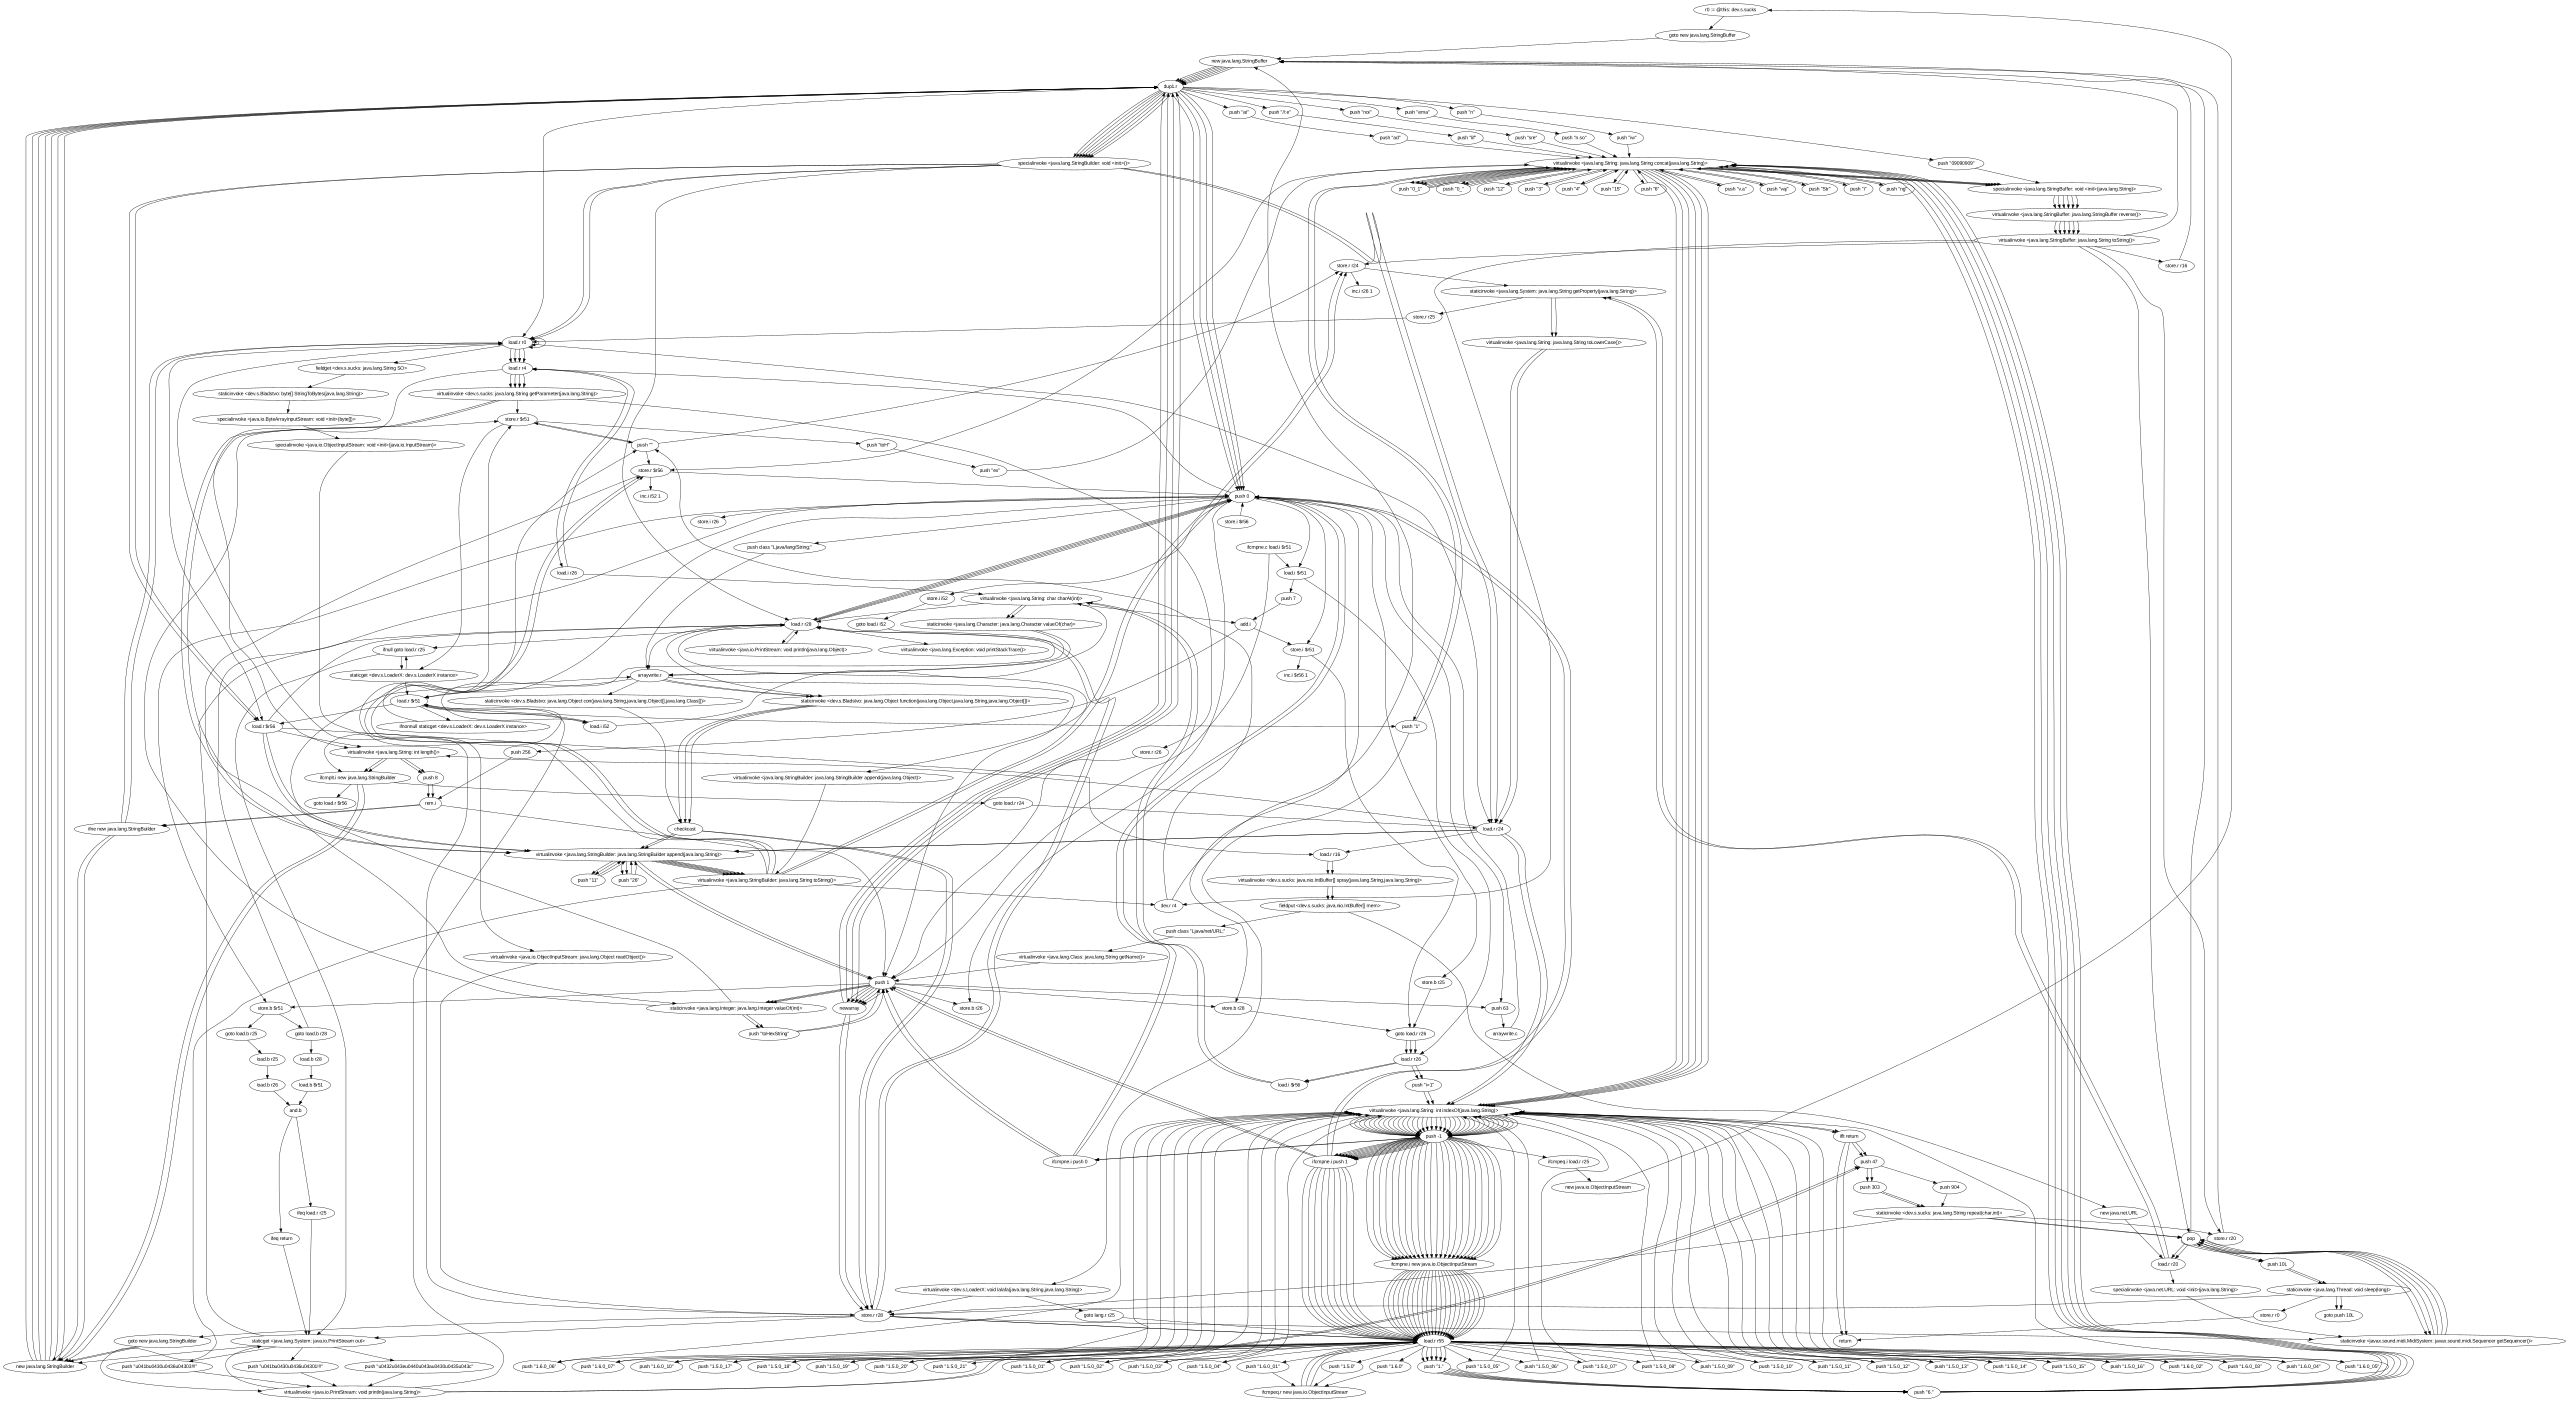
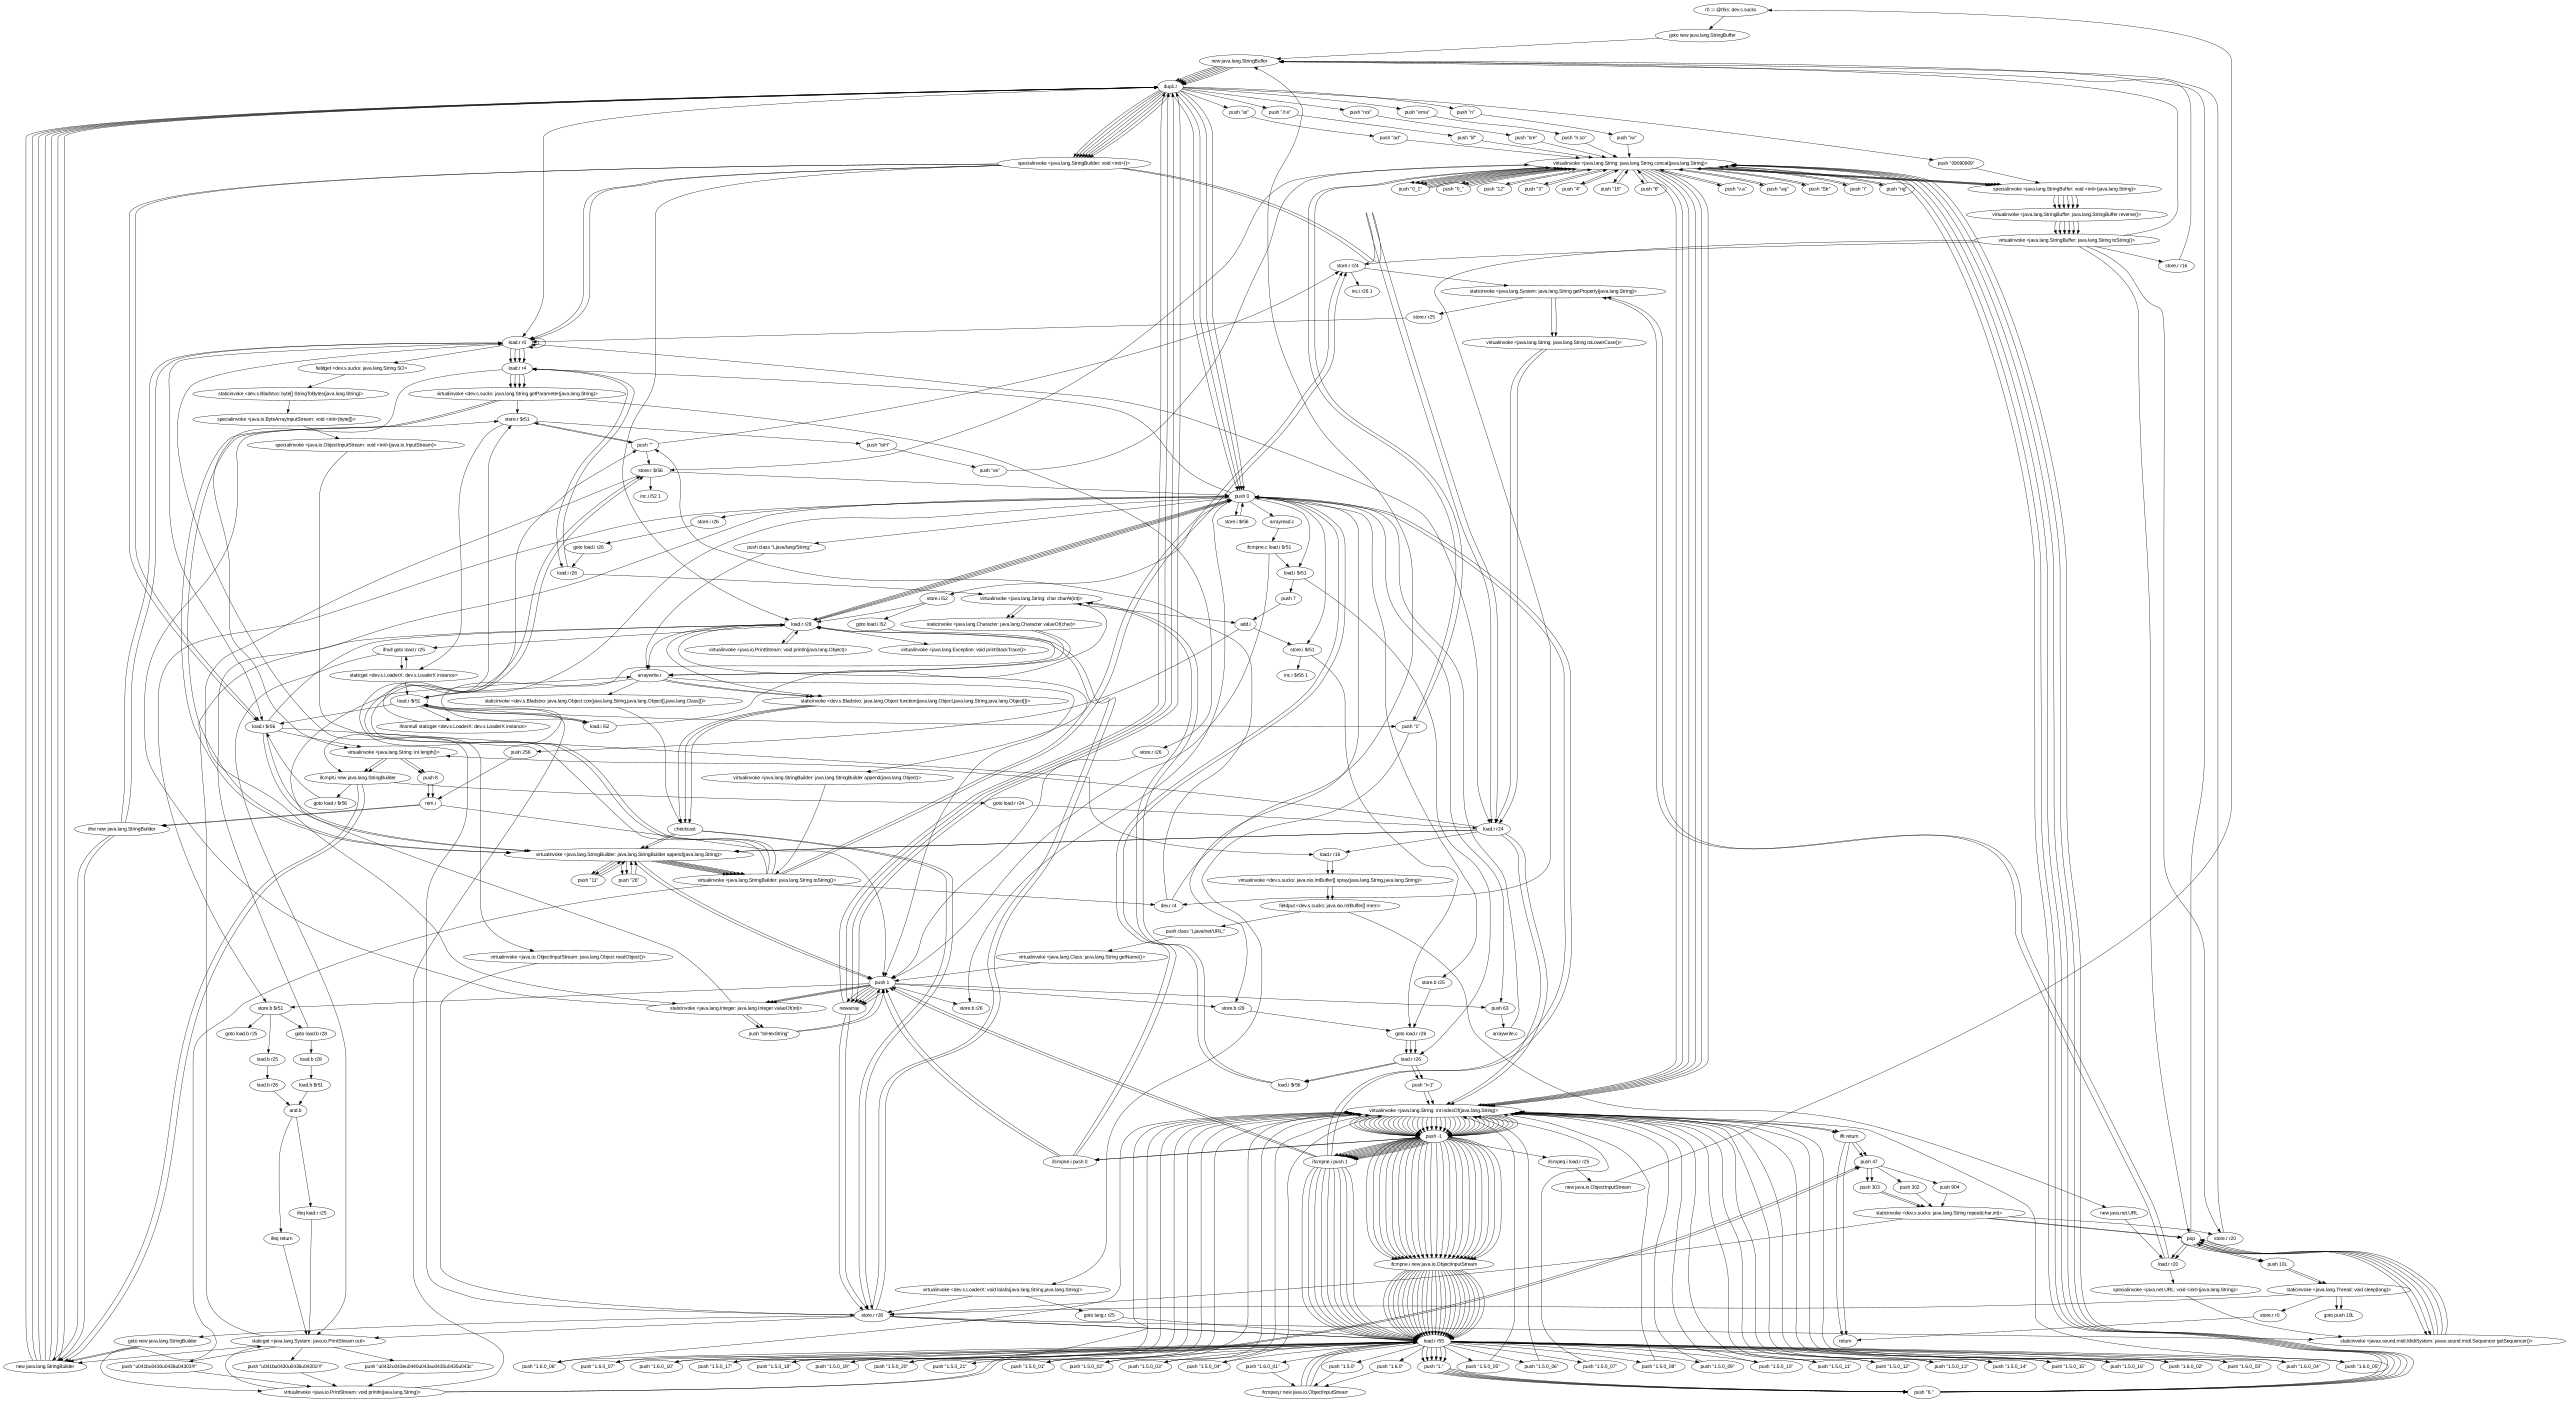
edge "push 0" -> "store.i $r56": added
node "arrayread.c": added
node "goto load.i r26": added
edge "virtualinvoke <java.lang.String: char charAt(int)>" -> "load.r r28": now "store.i i52" -> "load.r r28"
edge "goto load.r $r56" -> "load.r $r56": added
edge "goto load.b r25" -> "load.b r25": now "store.b $r51" -> "load.b r25"
node "push 302": added
